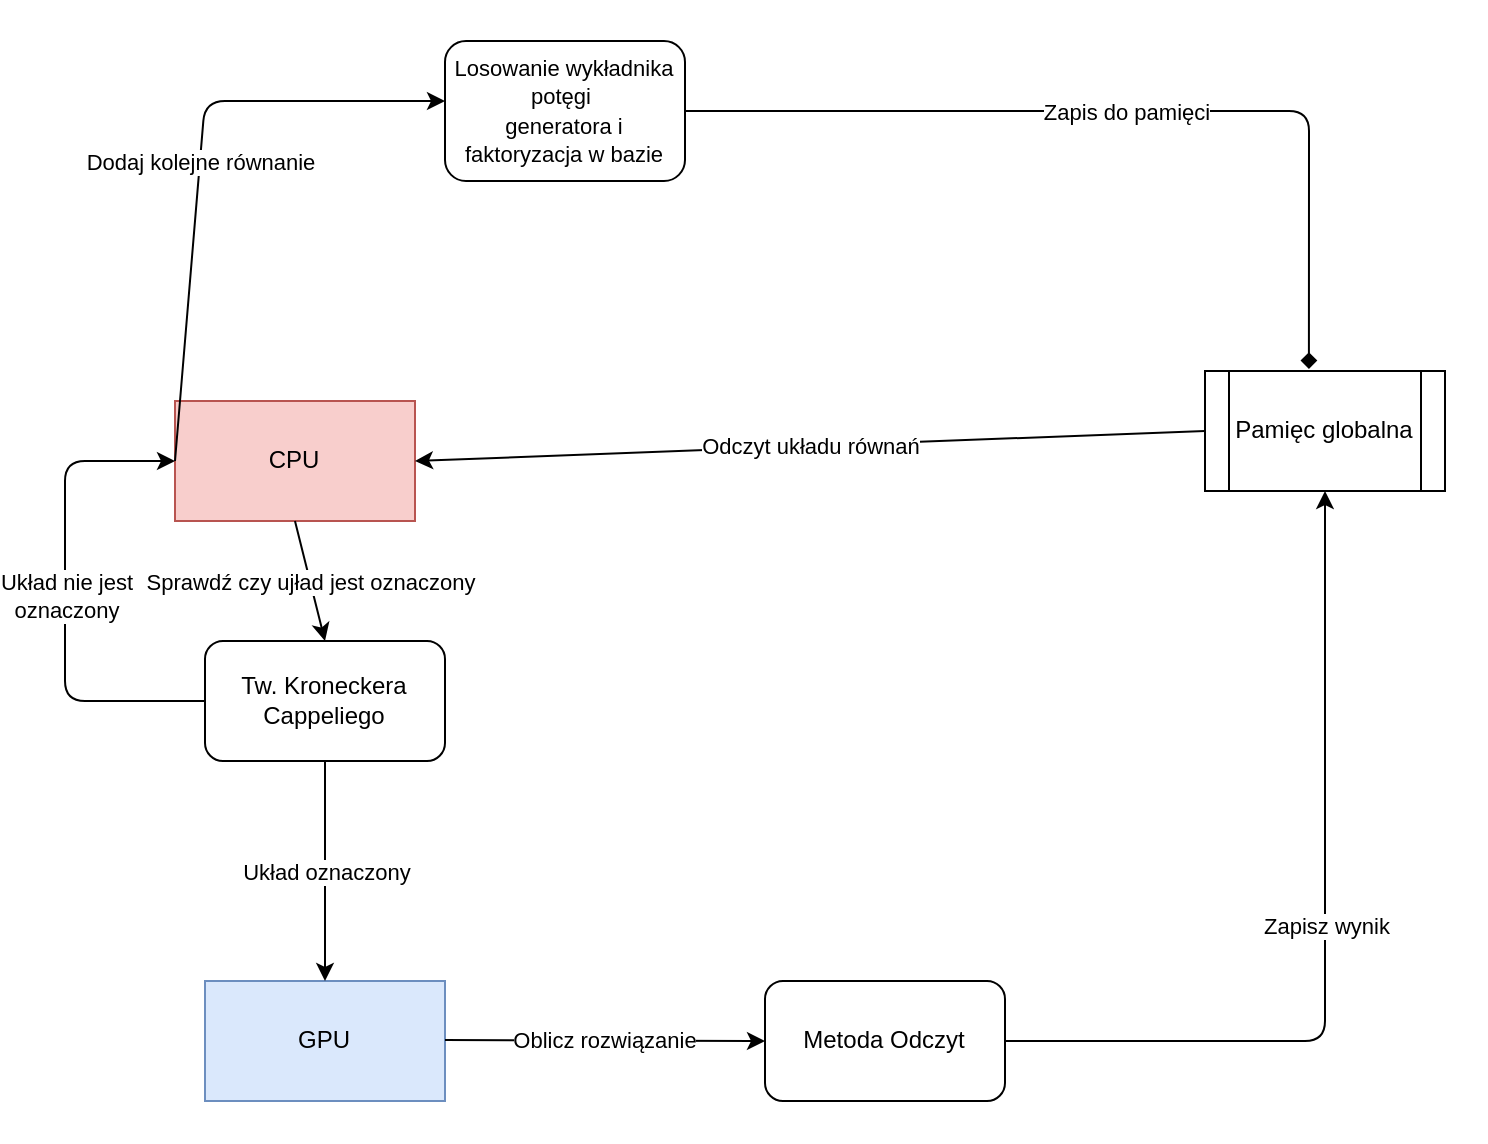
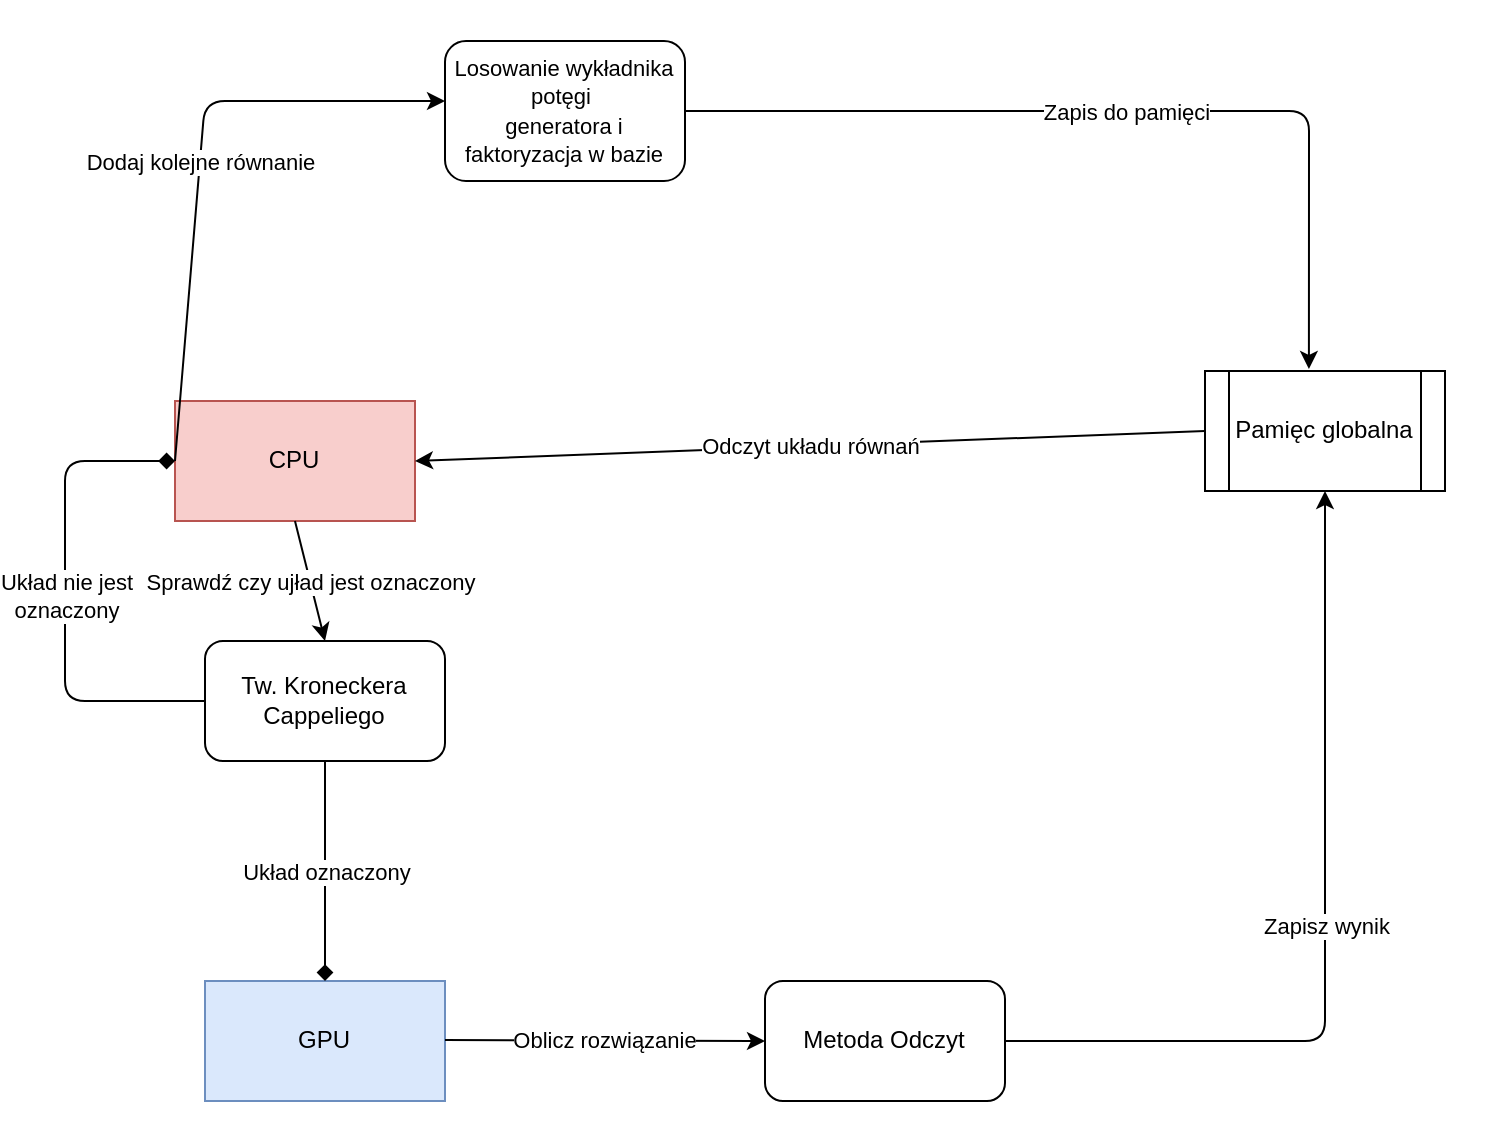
edge "Losowanie wykładnika potęgi generatora i faktoryzacja w bazie" -> "Pamięc globalna": arrowhead diamond -> classic
edge "Tw. Kroneckera Cappeliego" -> "CPU": arrowhead classic -> diamond
edge "Tw. Kroneckera Cappeliego" -> "GPU": arrowhead classic -> diamond
